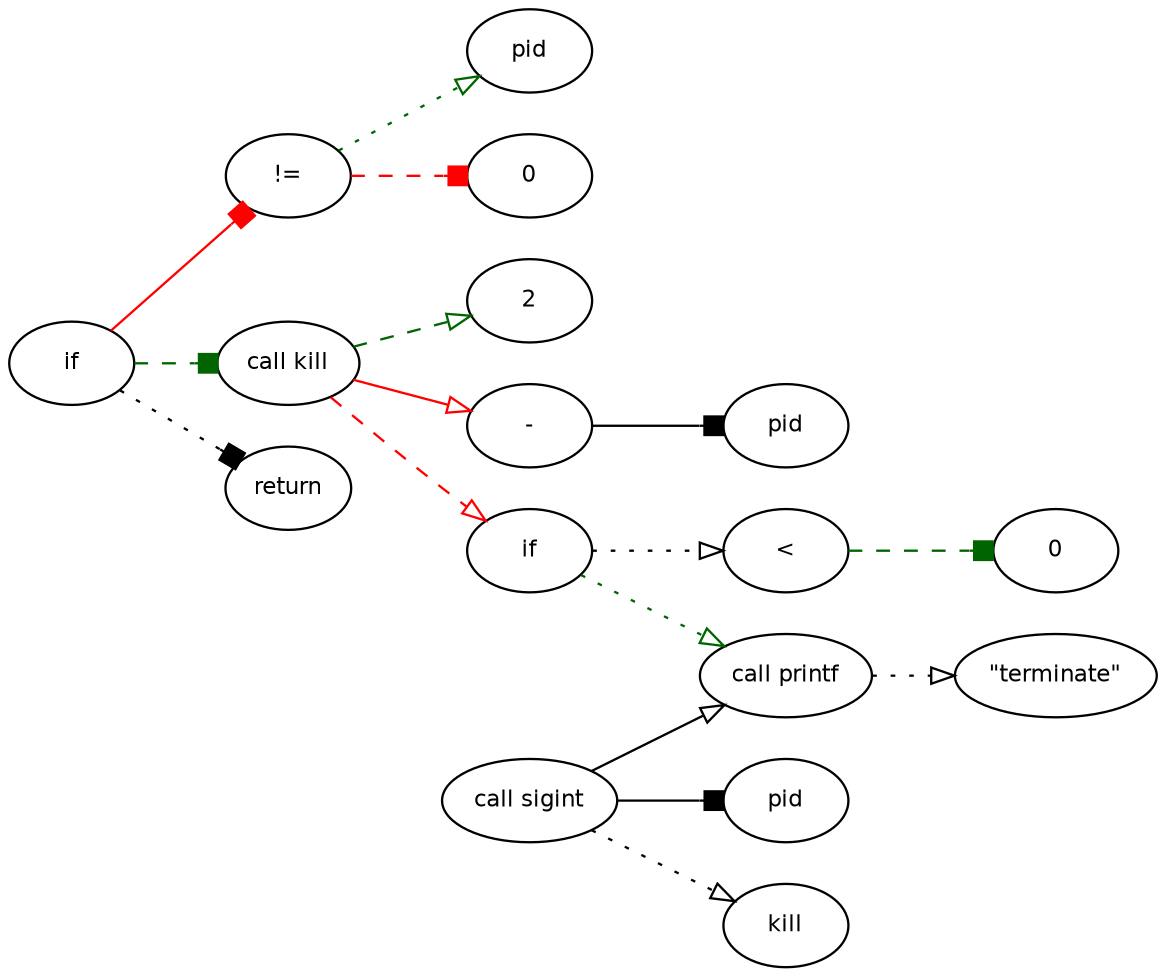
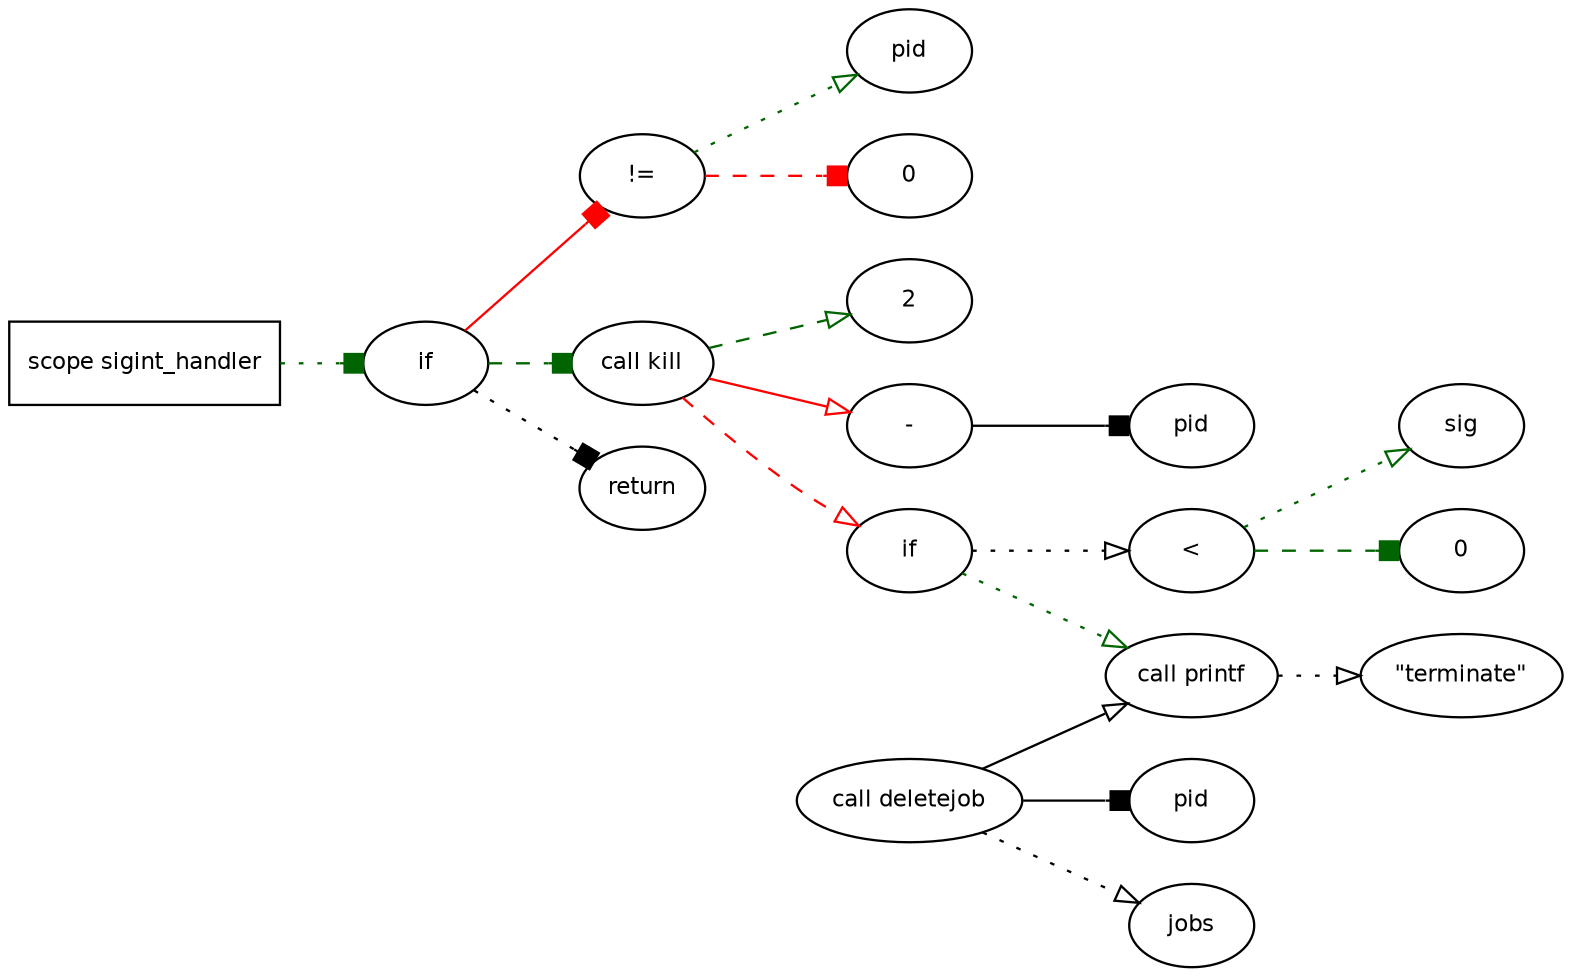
node "scope sigint_handler": added
node "sig": added
node "call sigint": label "call sigint" -> "call deletejob"
node "kill": label "kill" -> "jobs"
